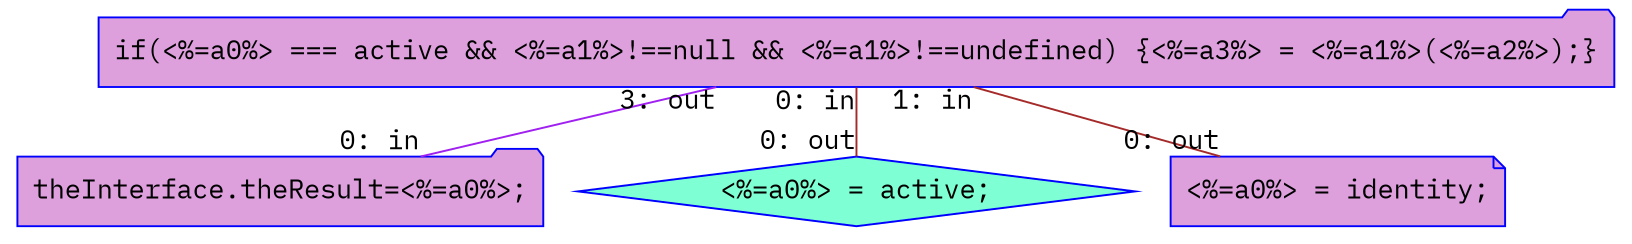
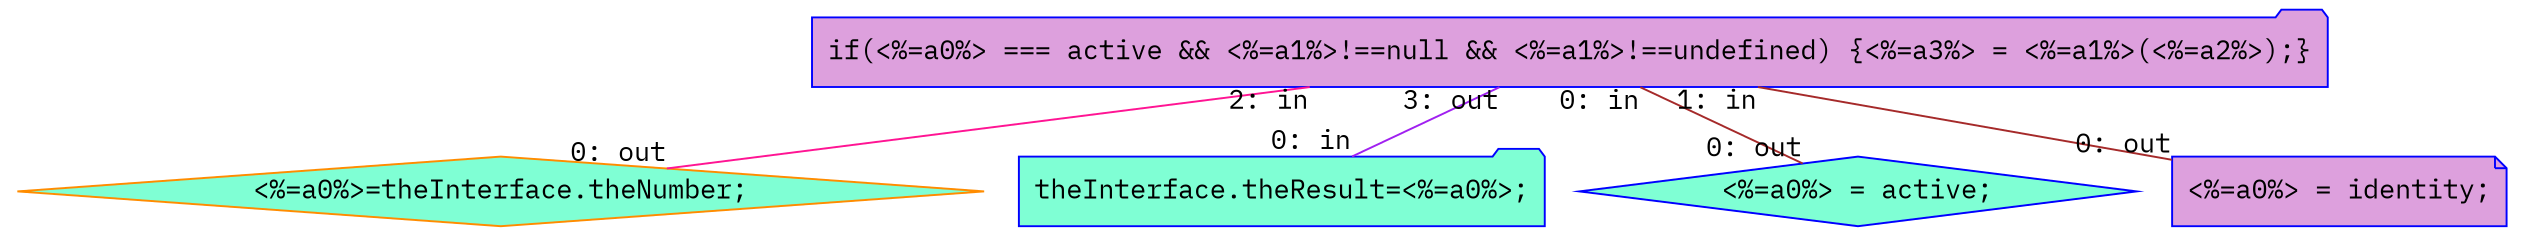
node "theInterface.theResult=<%=a0%>;": fillcolor plum -> aquamarine
node "<%=a0%>=theInterface.theNumber;": added
